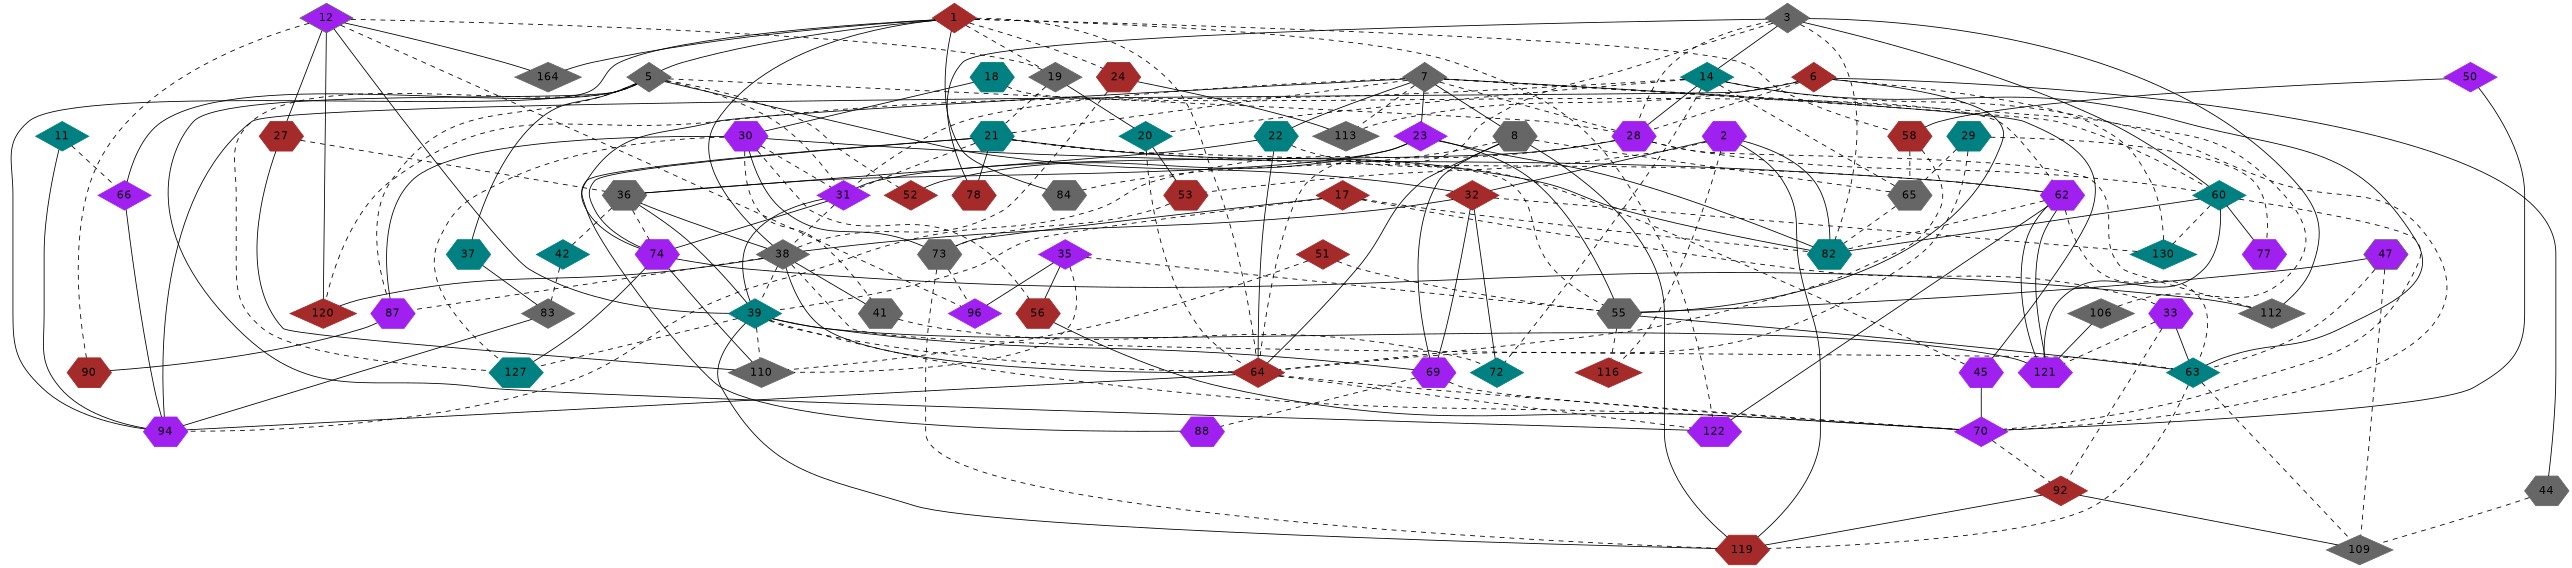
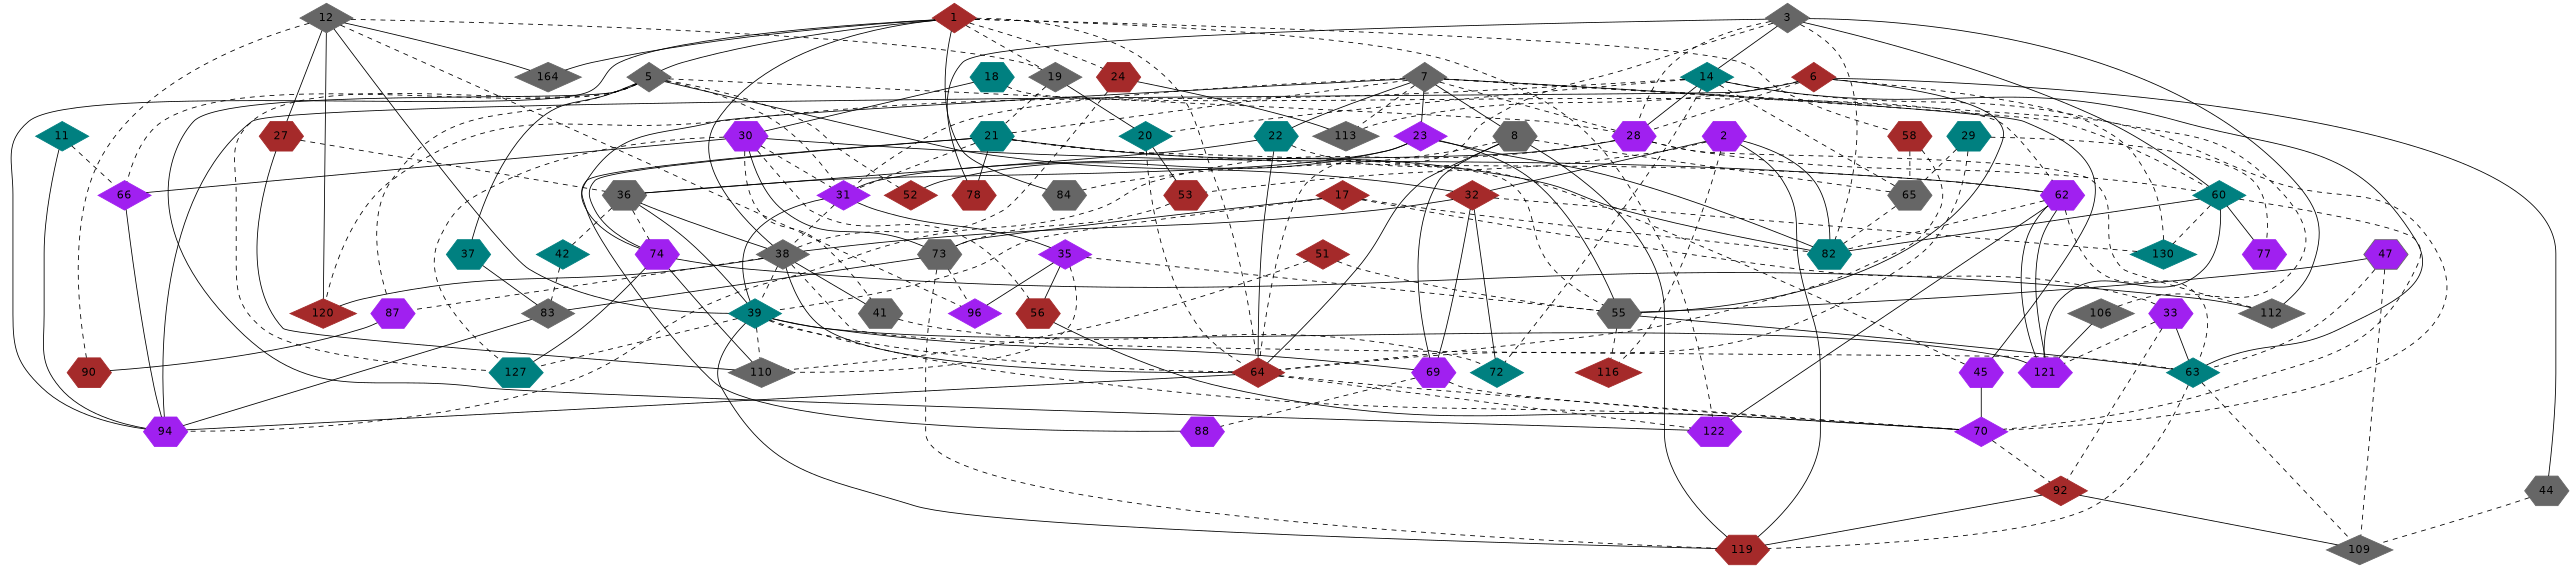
node "12": fillcolor purple -> gray40
node "50": removed
edge "5" -- "66": style solid -> dashed
edge "30" -- "87": now "30" -- "66"
edge "31" -- "74": now "31" -- "35"
edge "73" -- "83": added
